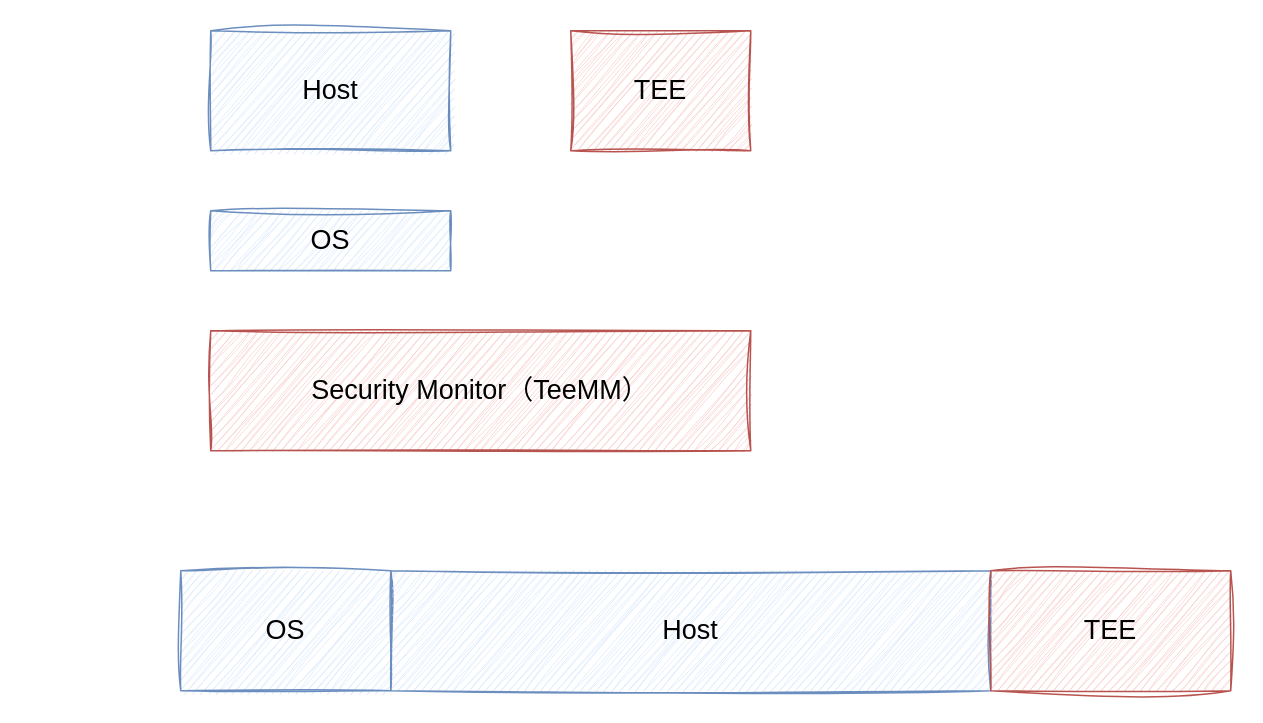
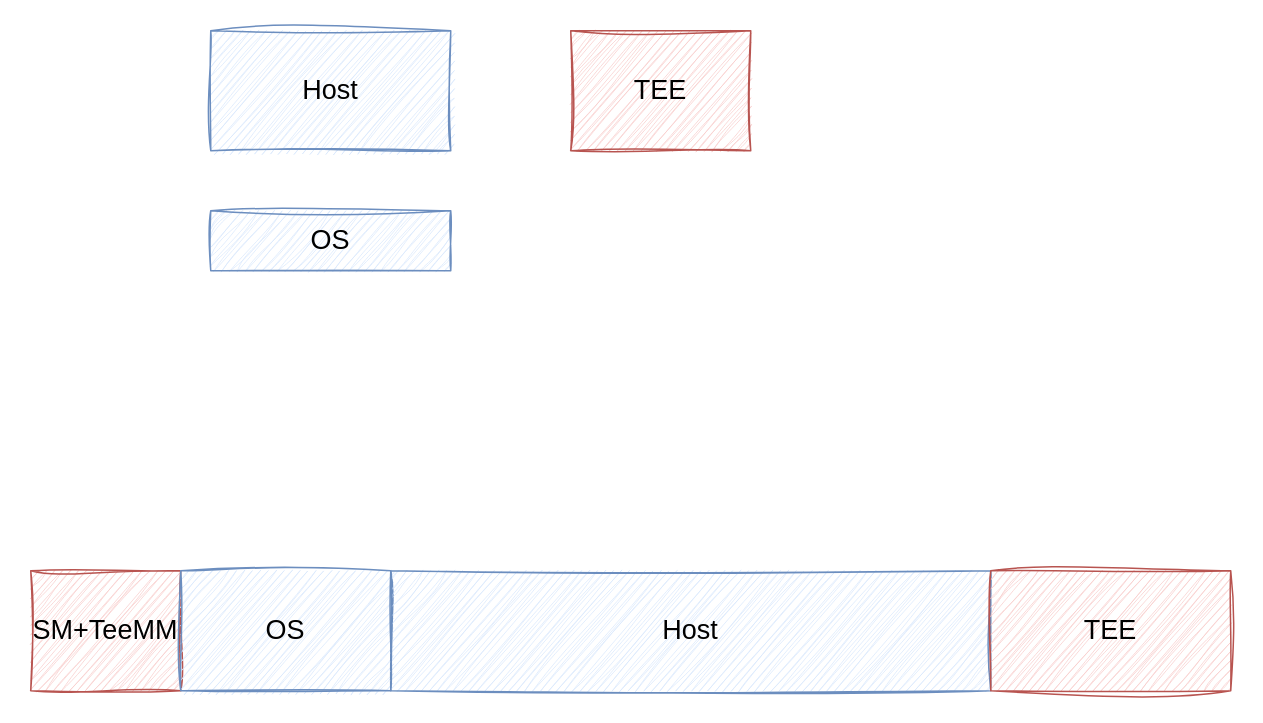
node "Security Monitor（TeeMM）": removed
node "SM+TeeMM": added
